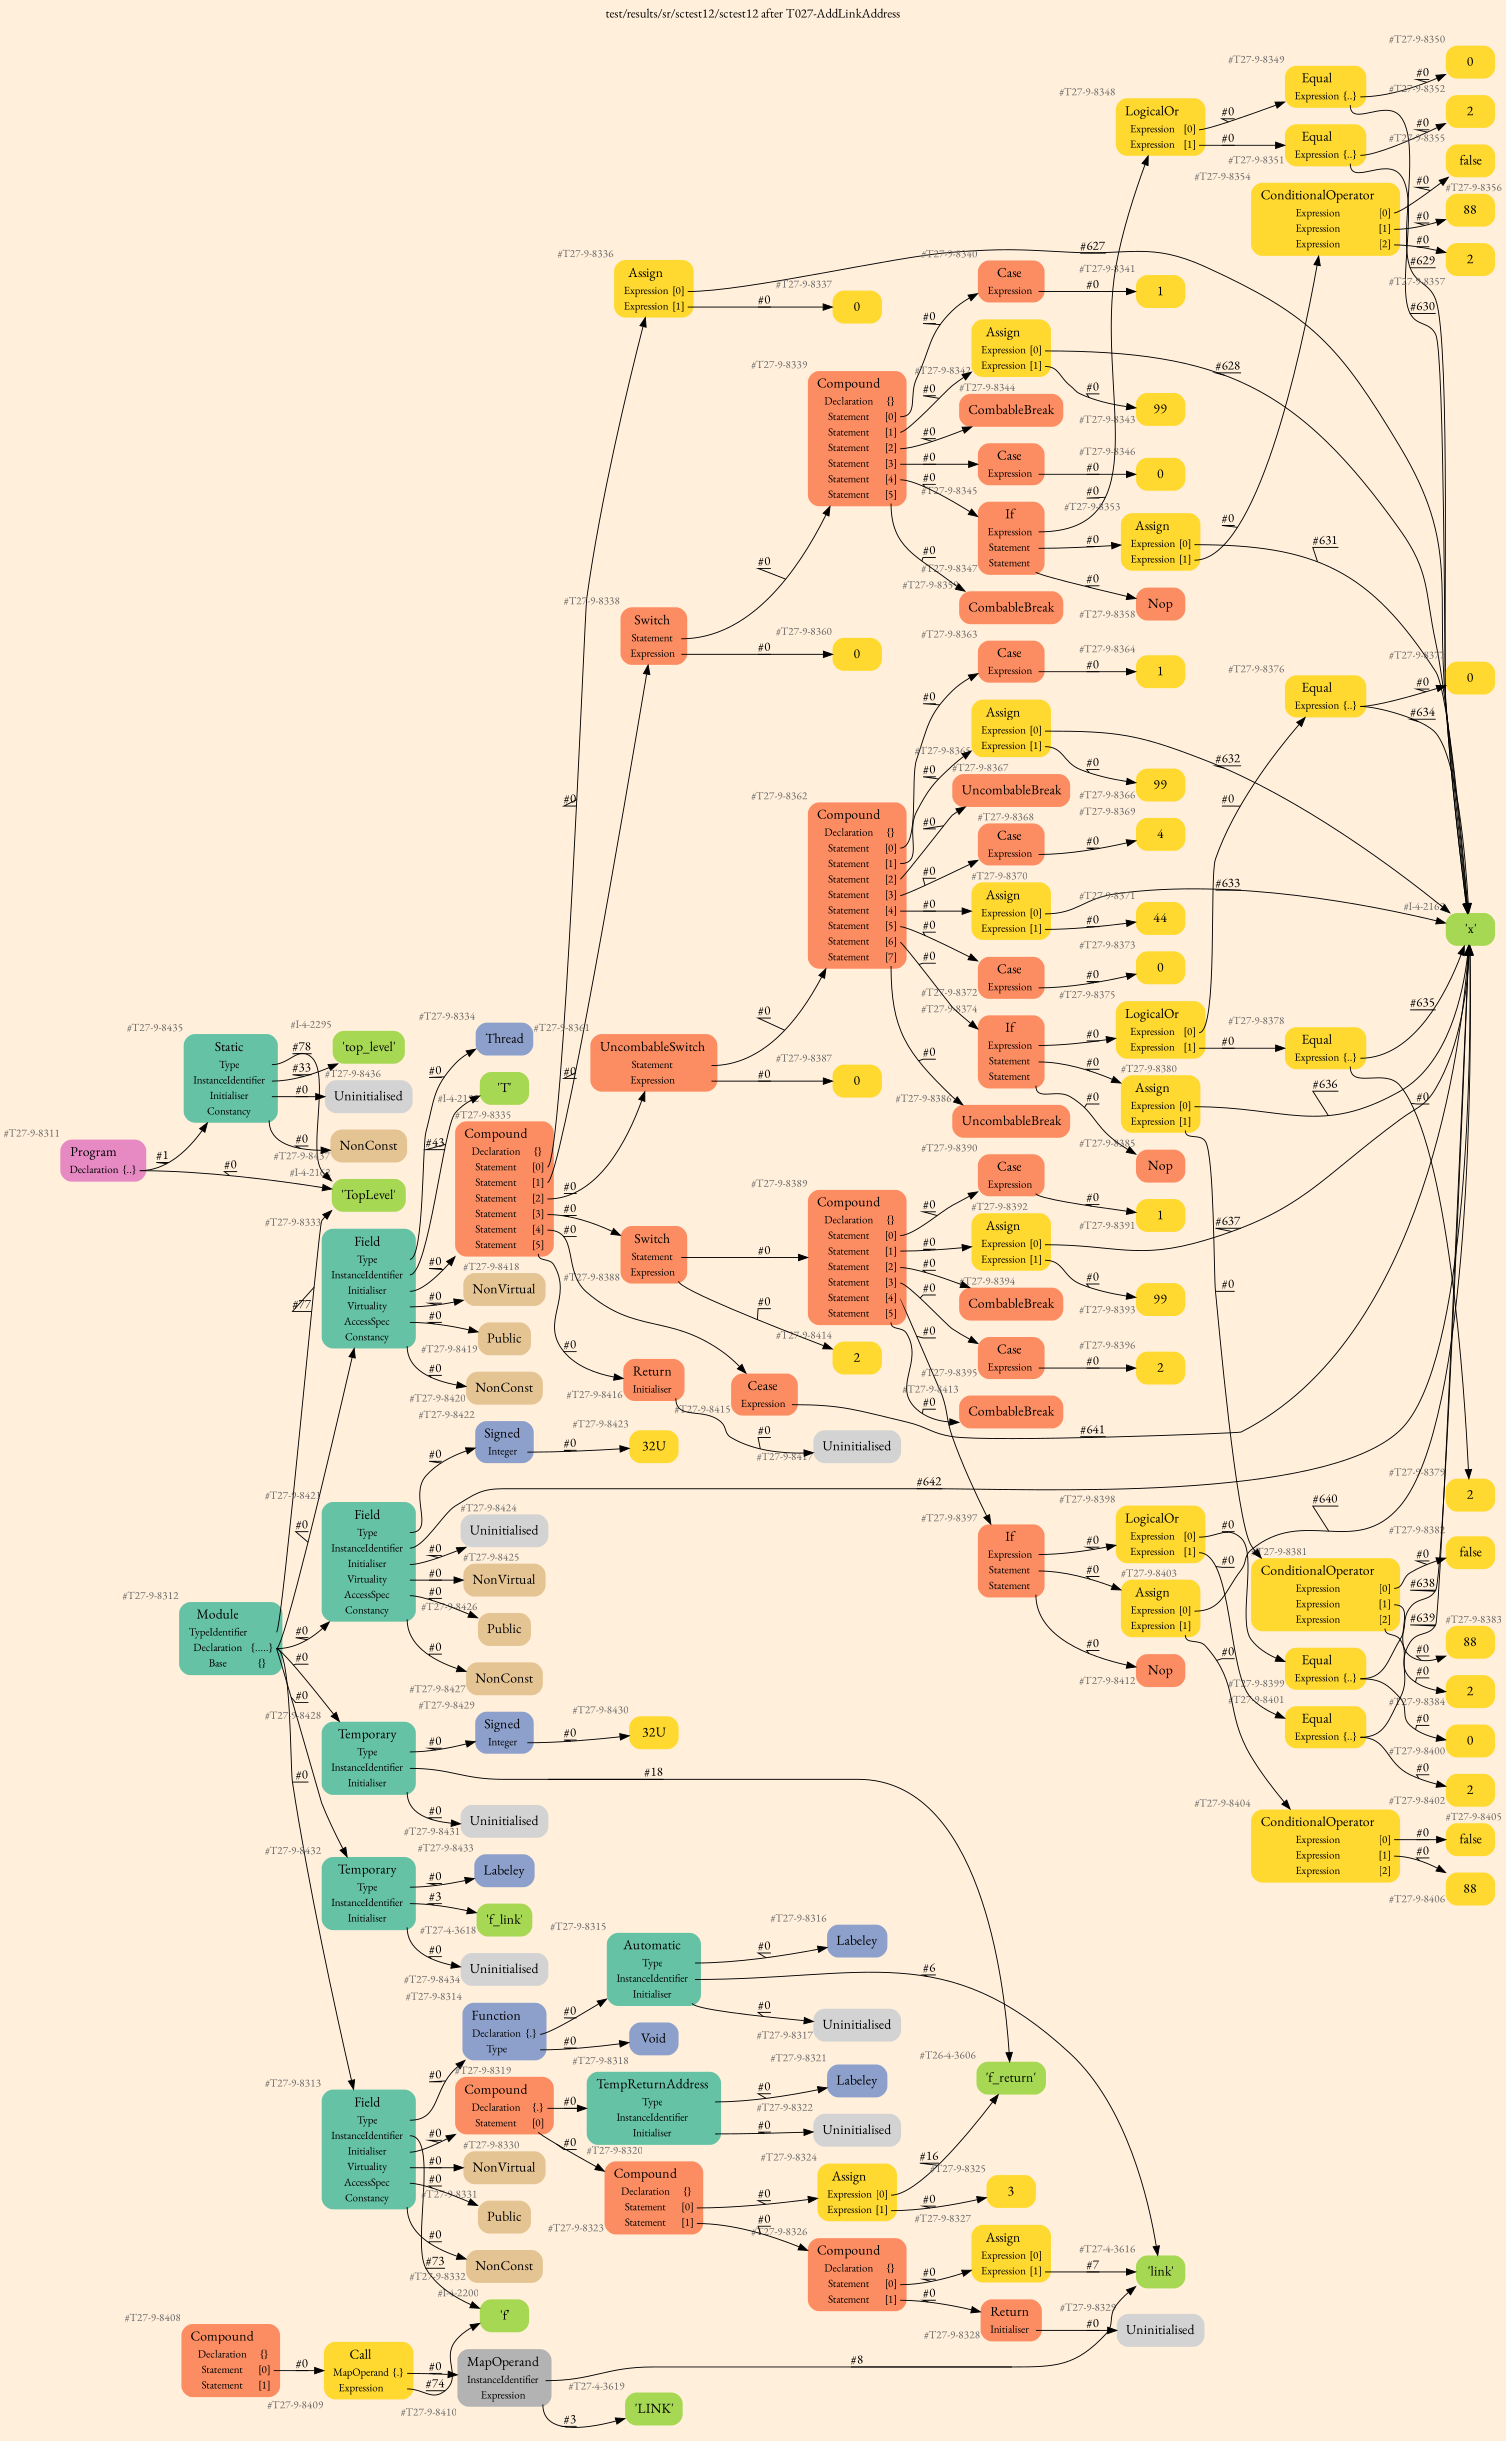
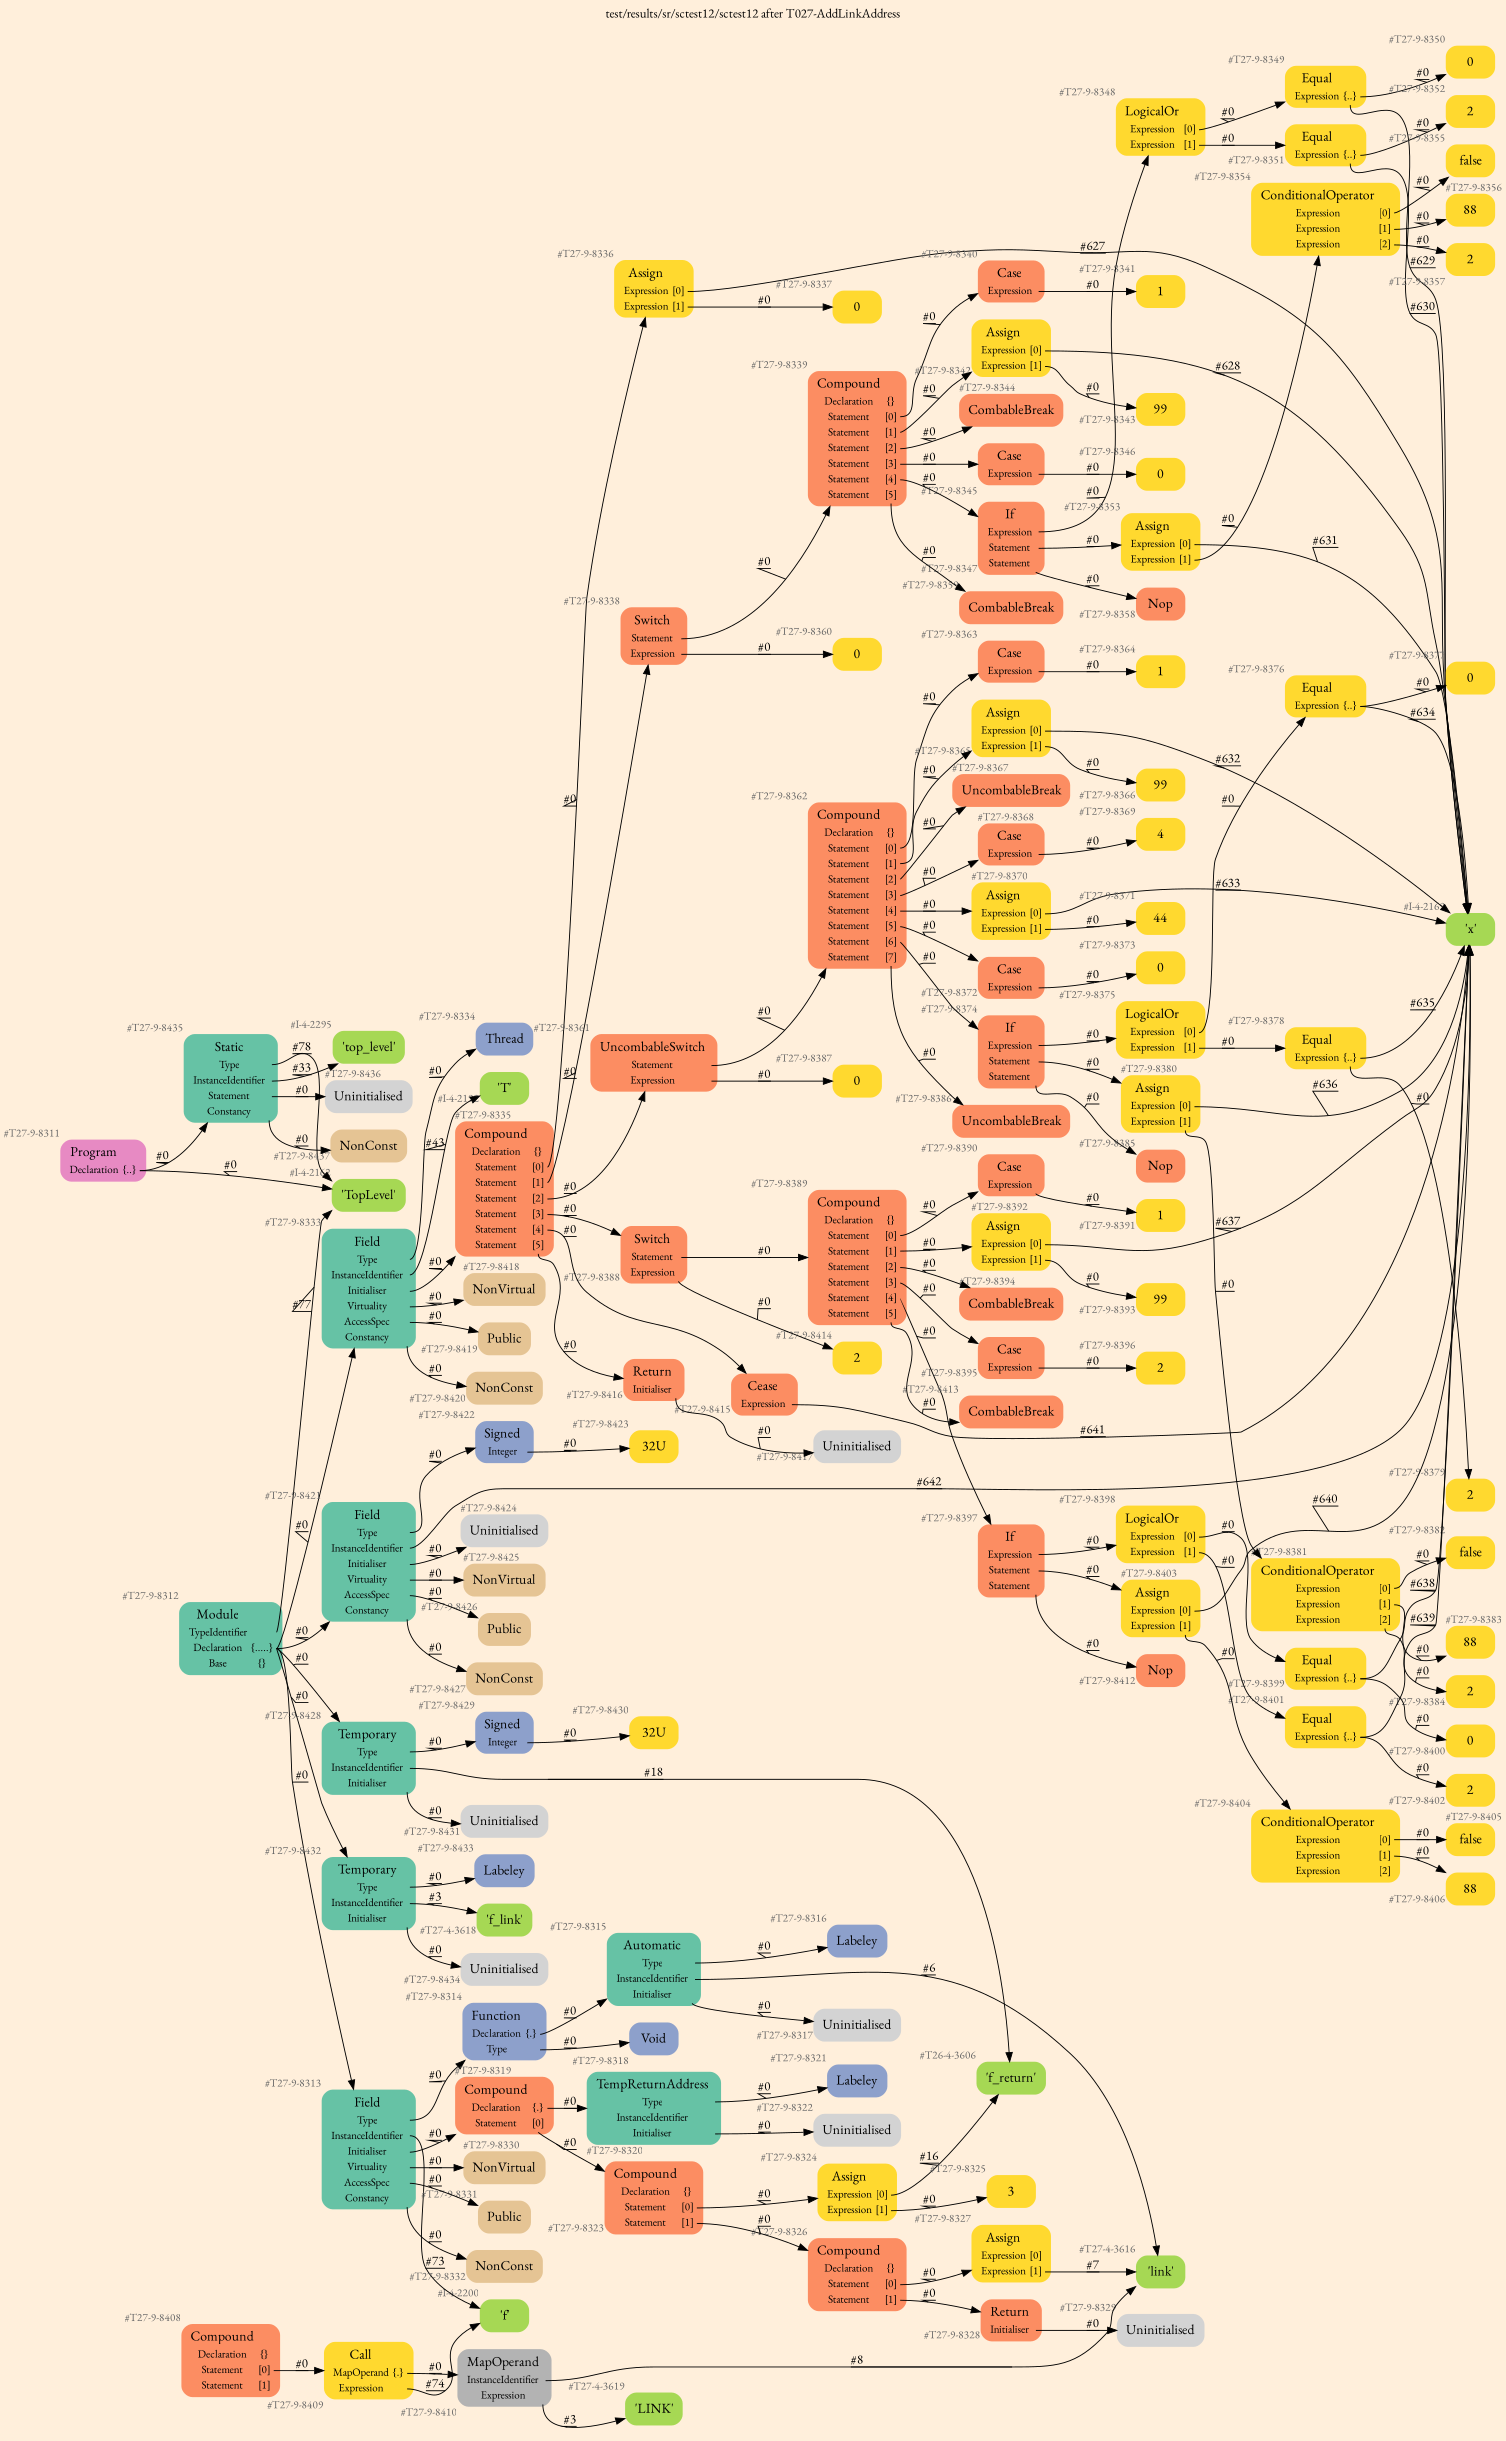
node "Static": text "Initialiser" -> "Statement"
edge "Program" -> "Static": label "#1" -> "#0"
